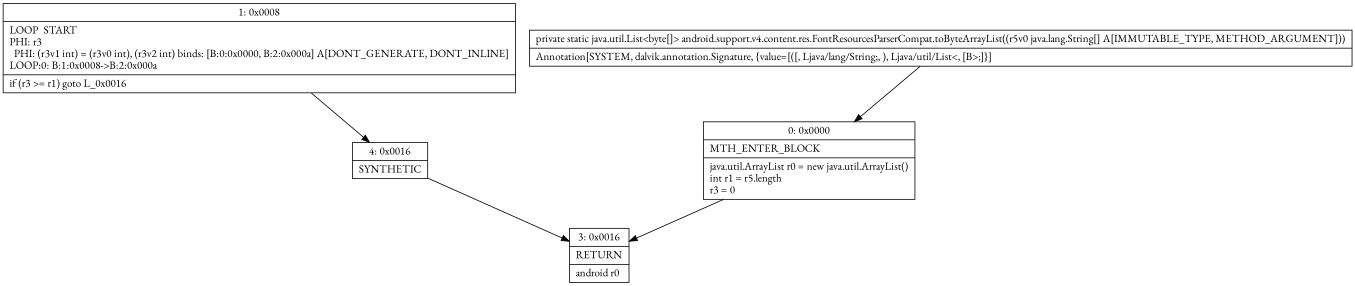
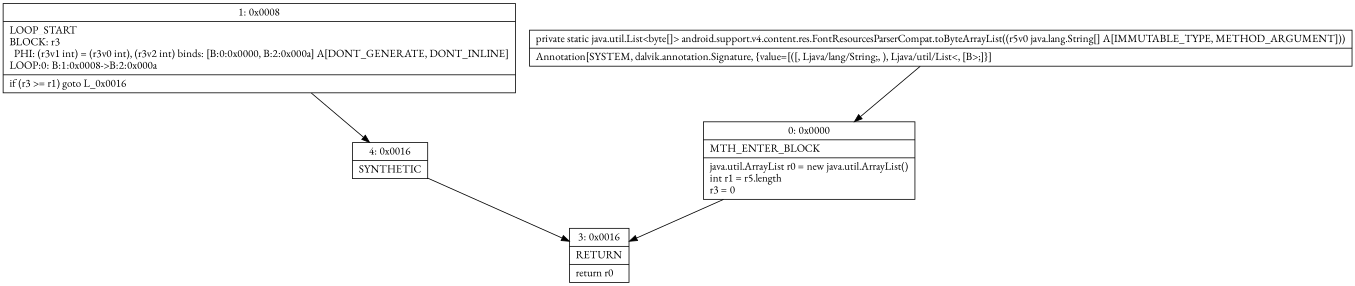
node "1: 0x0008": text "PHI: r3" -> "BLOCK: r3"
node "3: 0x0016": text "android r0" -> "return r0"
